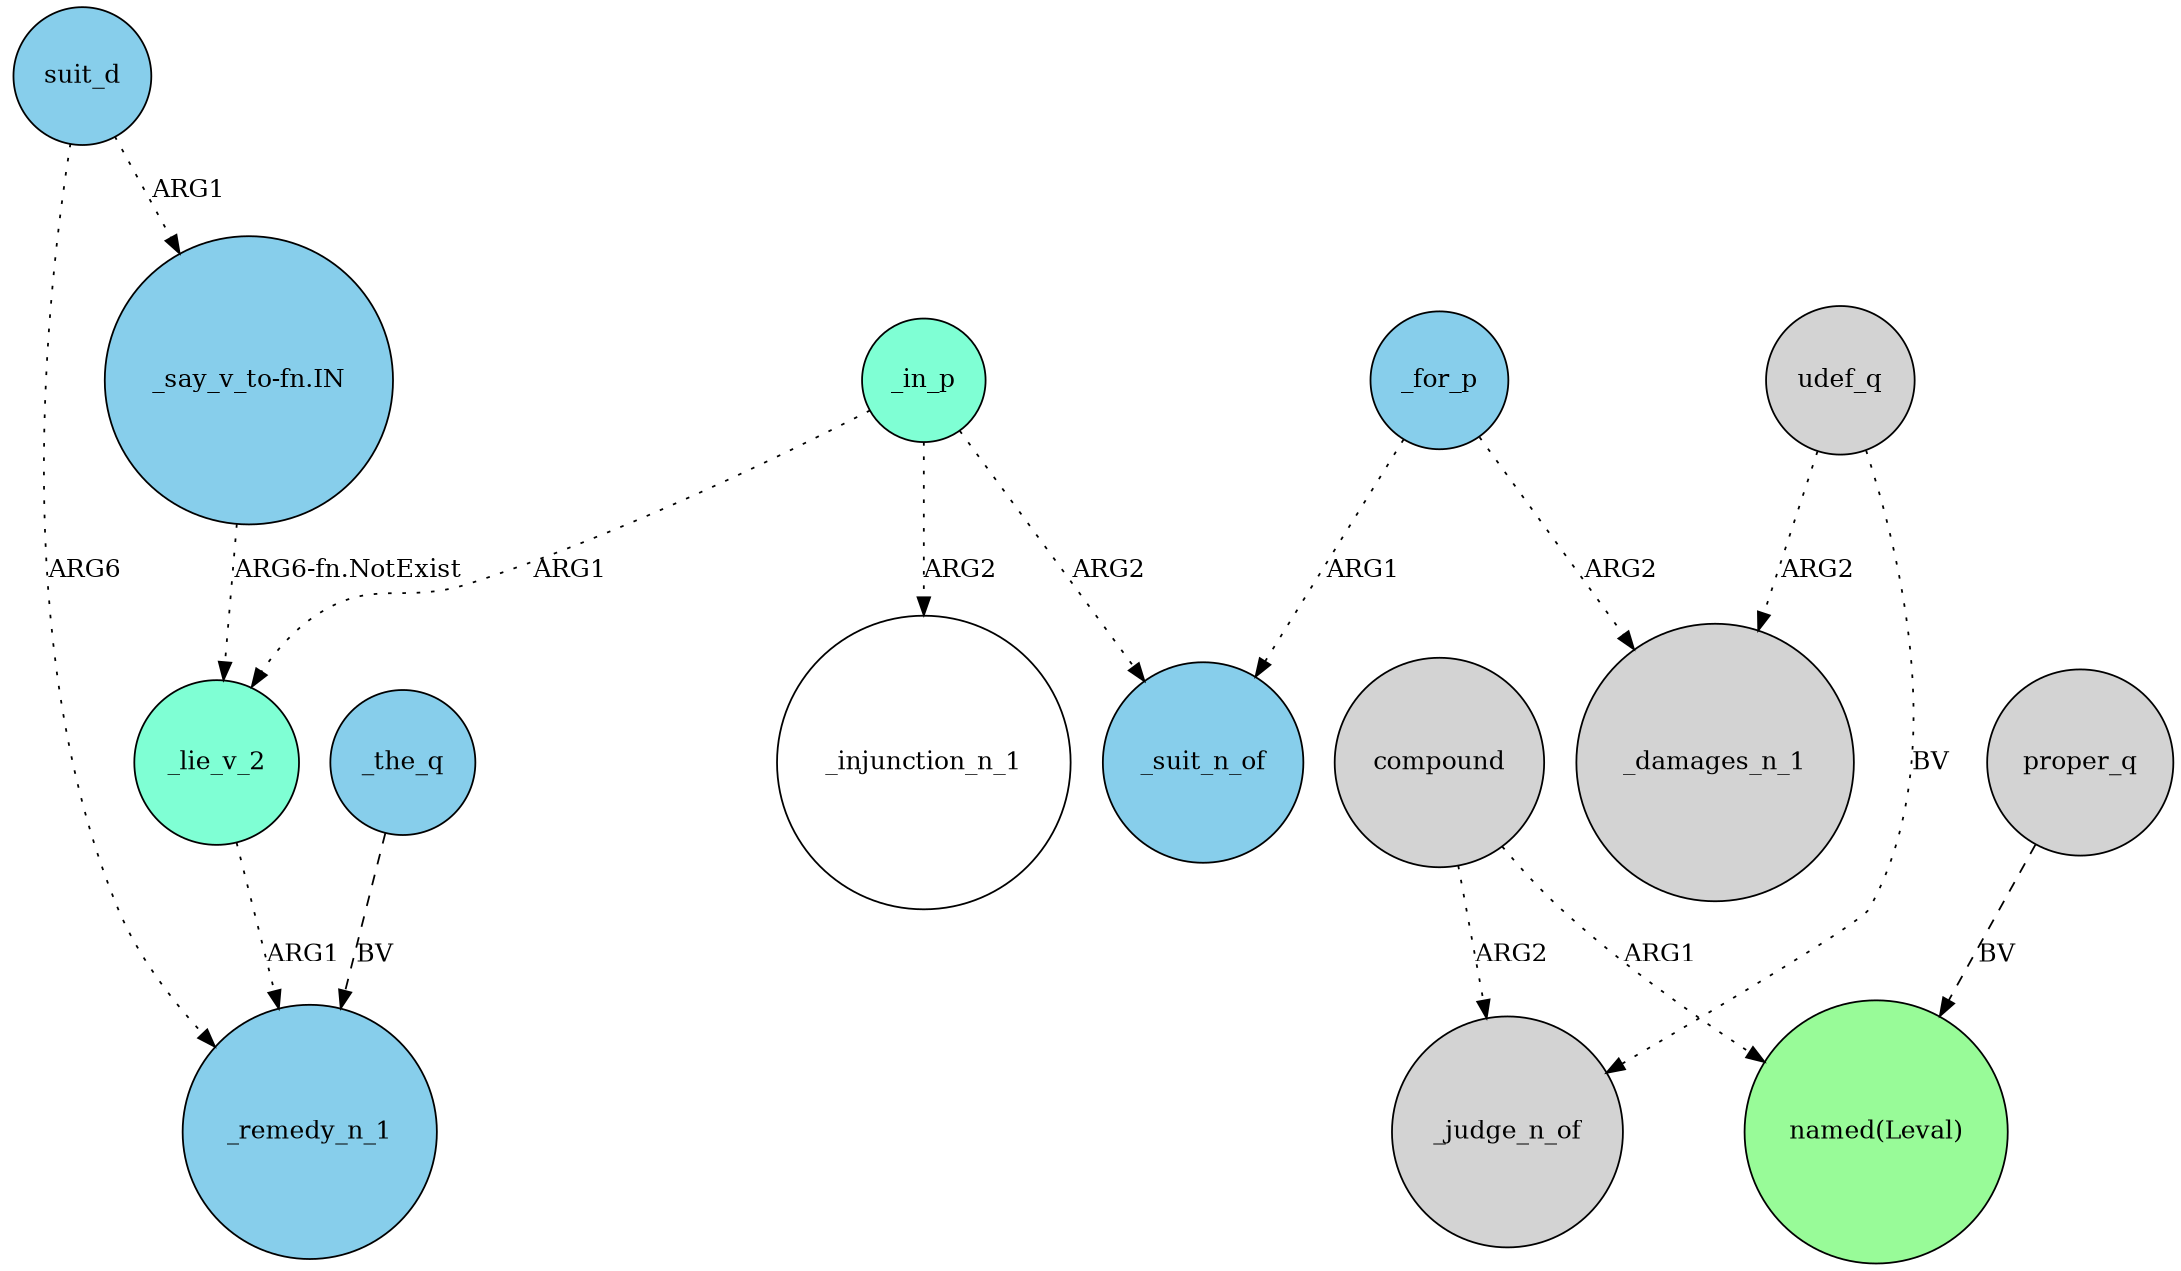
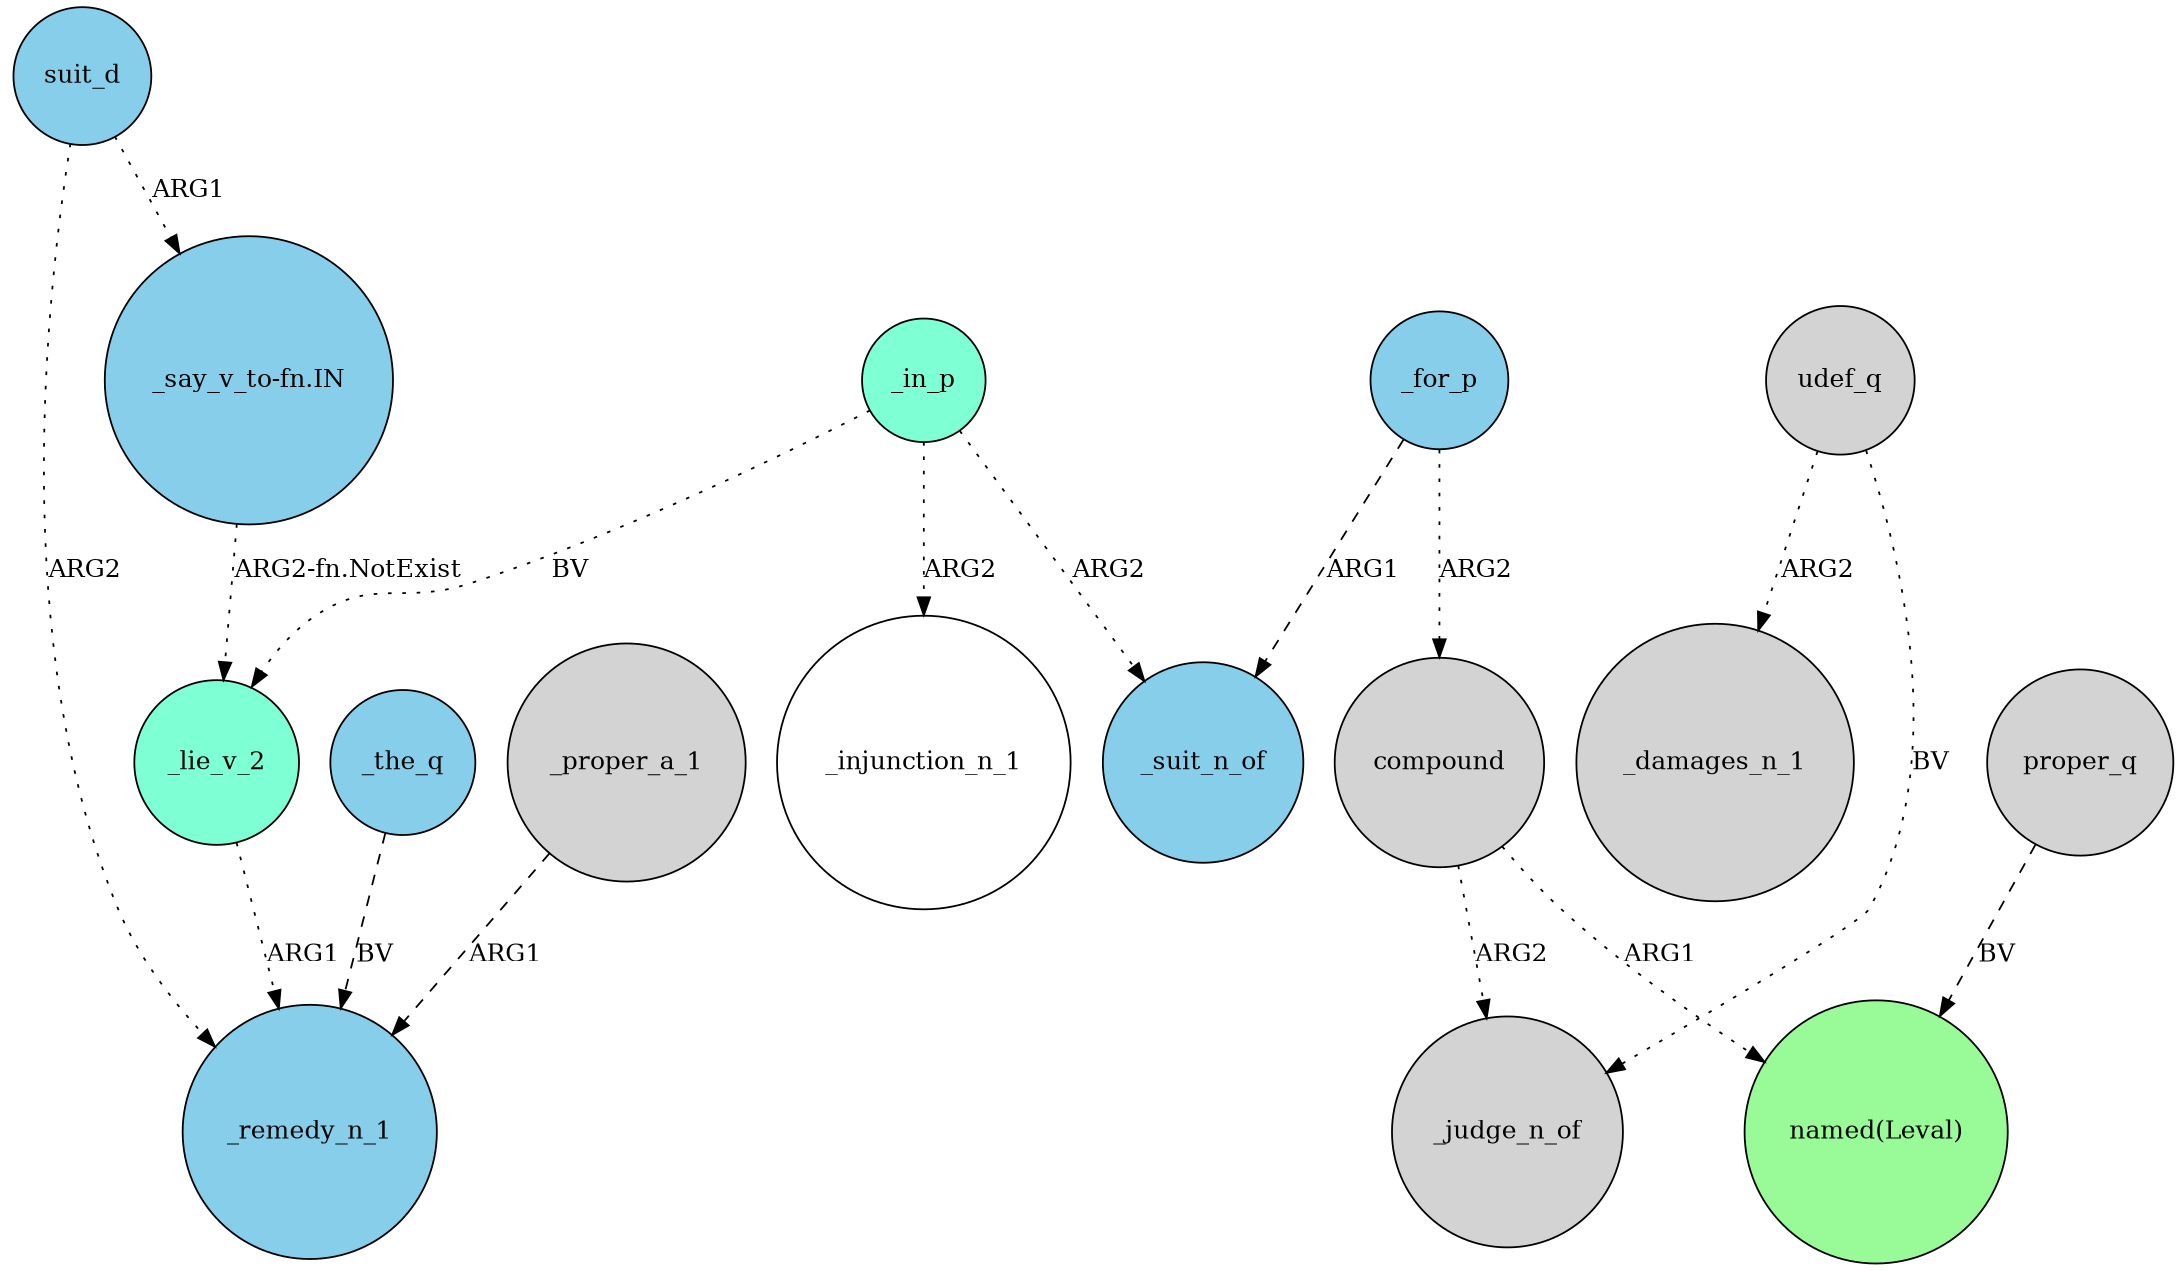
edge "_for_p" -> "_damages_n_1": now "_for_p" -> "compound"
edge "_for_p" -> "_suit_n_of": style dotted -> dashed
edge "suit_d" -> "_remedy_n_1": label "ARG6" -> "ARG2"
edge "_say_v_to-fn.IN" -> "_lie_v_2": label "ARG6-fn.NotExist" -> "ARG2-fn.NotExist"
edge "_in_p" -> "_lie_v_2": label "ARG1" -> "BV"
node "_proper_a_1": added
